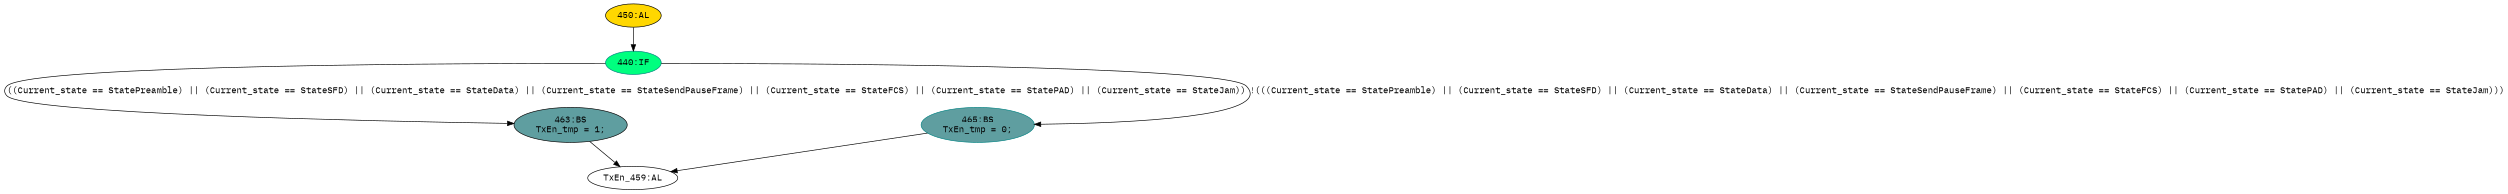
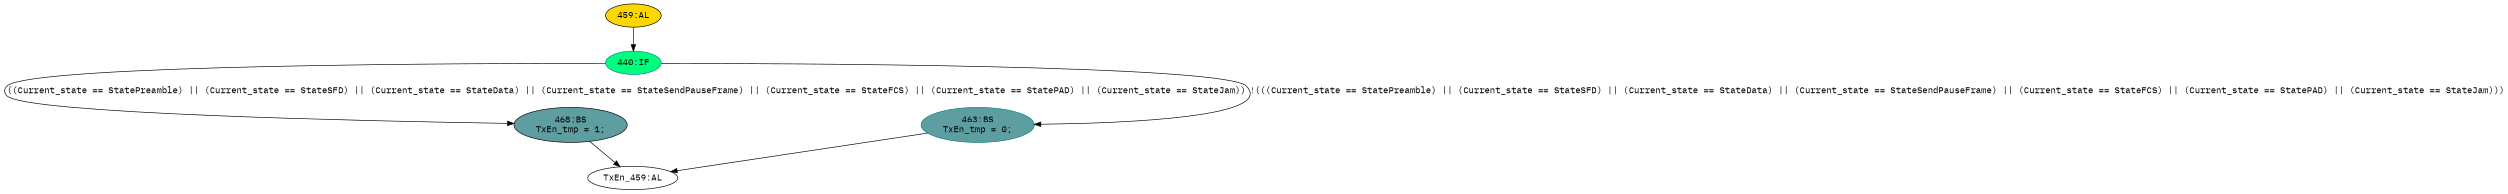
node "450:AL": label "450:AL" -> "459:AL"
node "463:BS TxEn_tmp = 1;": label "463:BS TxEn_tmp = 1;" -> "468:BS TxEn_tmp = 1;"
node "465:BS TxEn_tmp = 0;": label "465:BS TxEn_tmp = 0;" -> "463:BS TxEn_tmp = 0;"
